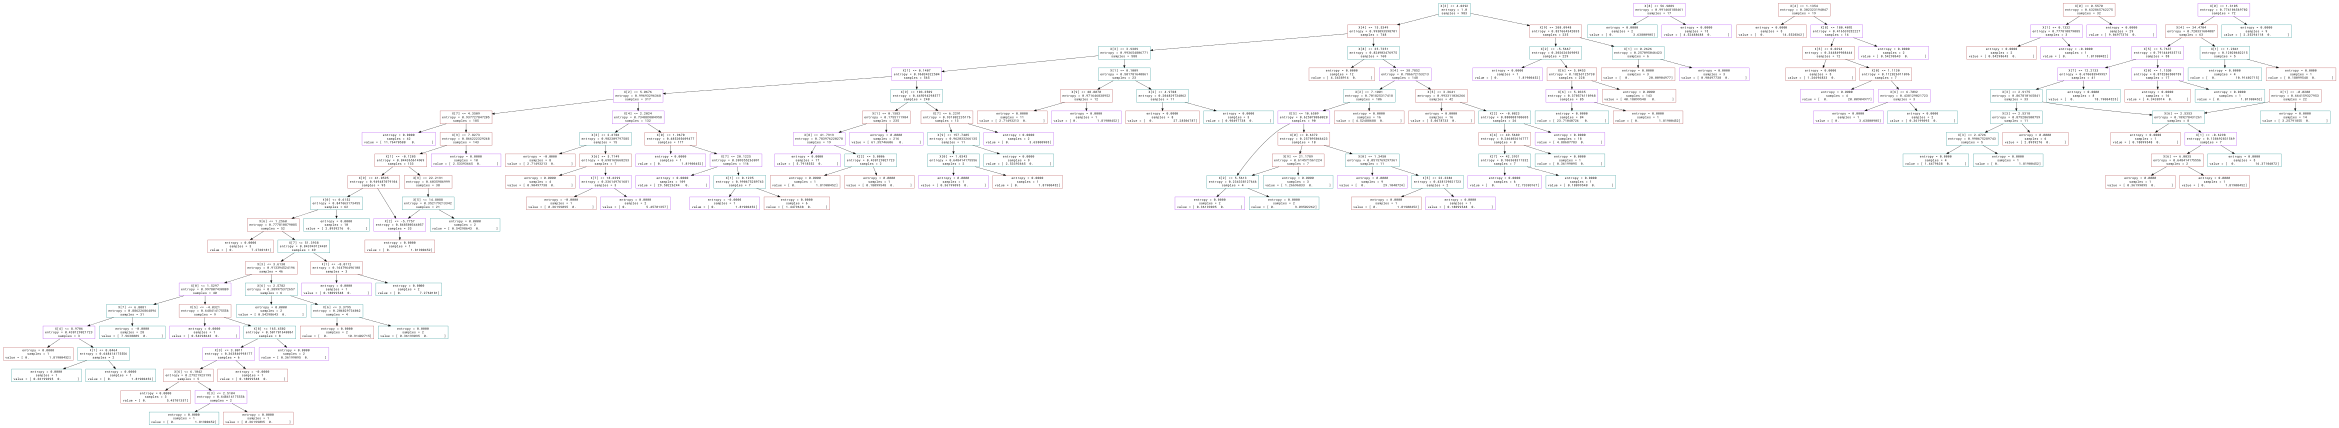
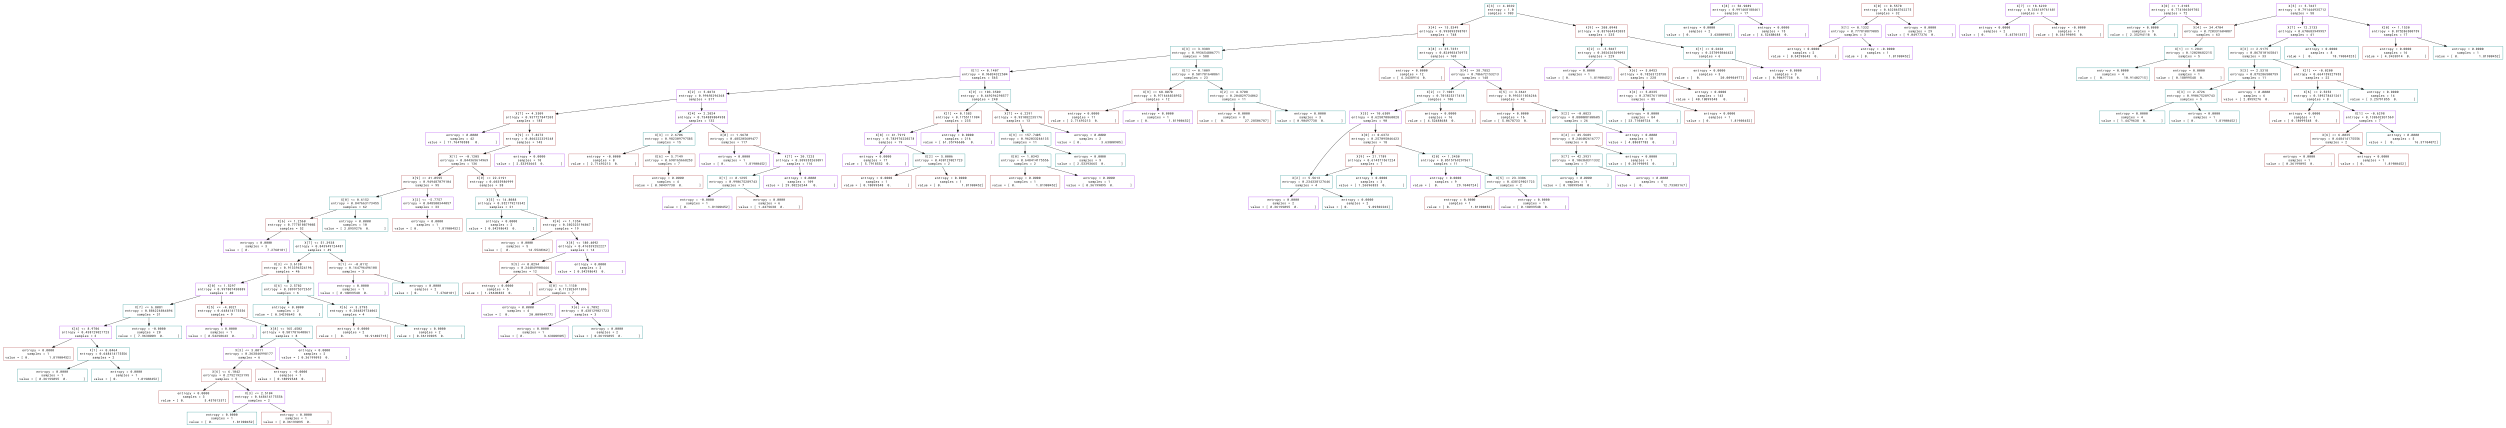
edge "X[4] <= 34.4704 entropy = 0.720331604087 samples = 63" -> "X[5] <= 5.7637 entropy = 0.791444935712 samples = 58": reversed
edge "X[3] <= 2.9175 entropy = 0.867810165841 samples = 33" -> "X[6] <= 2.5353 entropy = 0.189278431261 samples = 8": now "X[3] <= 2.9175 entropy = 0.867810165841 samples = 33" -> "X[1] <= -0.0200 entropy = 0.664159327953 samples = 22"
node "X[1] <= -0.1205 entropy = 0.844365614969 samples = 133": label "X[1] <= -0.1205 entropy = 0.844365614969 samples = 133" -> "X[1] <= -0.1205 entropy = 0.844365614969 samples = 136"
edge "X[6] <= 5.7149 entropy = 0.698165668253 samples = 7" -> "X[7] <= 18.6299 entropy = 0.336149761681 samples = 3": removed
edge "X[5] <= 14.8088 entropy = 0.352179213342 samples = 21" -> "X[2] <= -5.7757 entropy = 0.848500344057 samples = 33": now "X[5] <= 14.8088 entropy = 0.352179213342 samples = 21" -> "X[4] <= 1.1354 entropy = 0.302323194047 samples = 19"
node "entropy = 0.0000 samples = 3 value = [ 0.         7.2760181]": color brown -> purple
